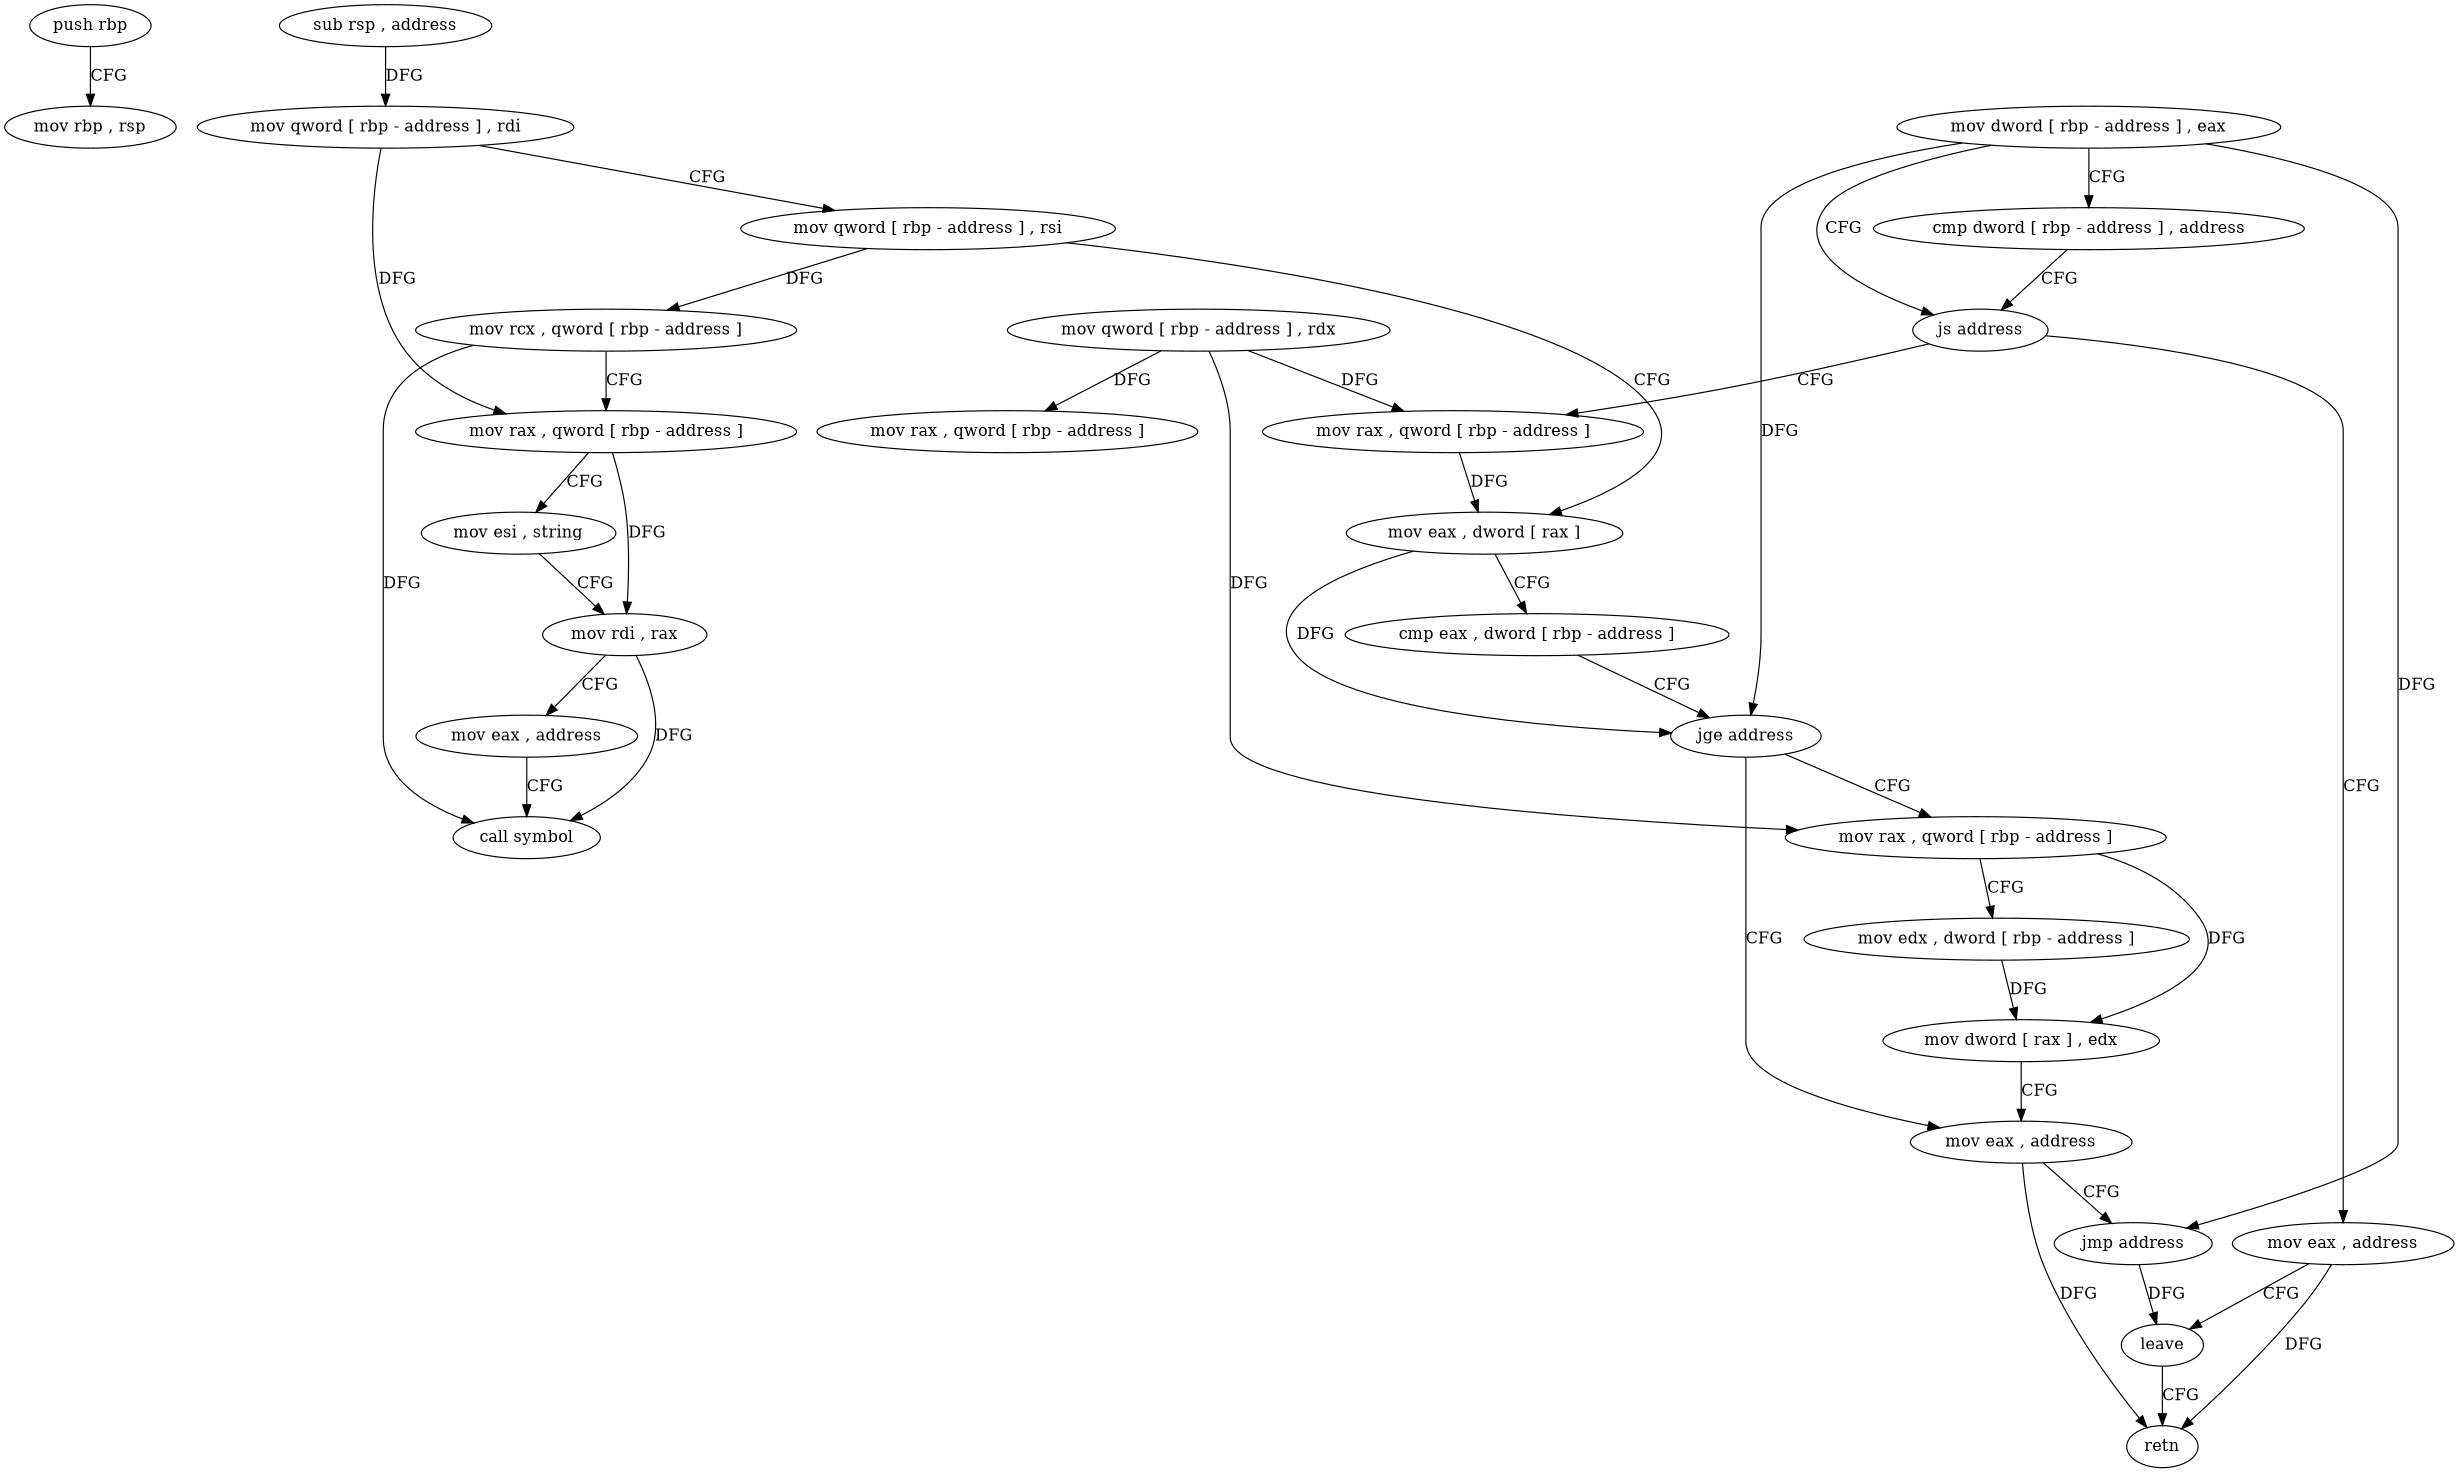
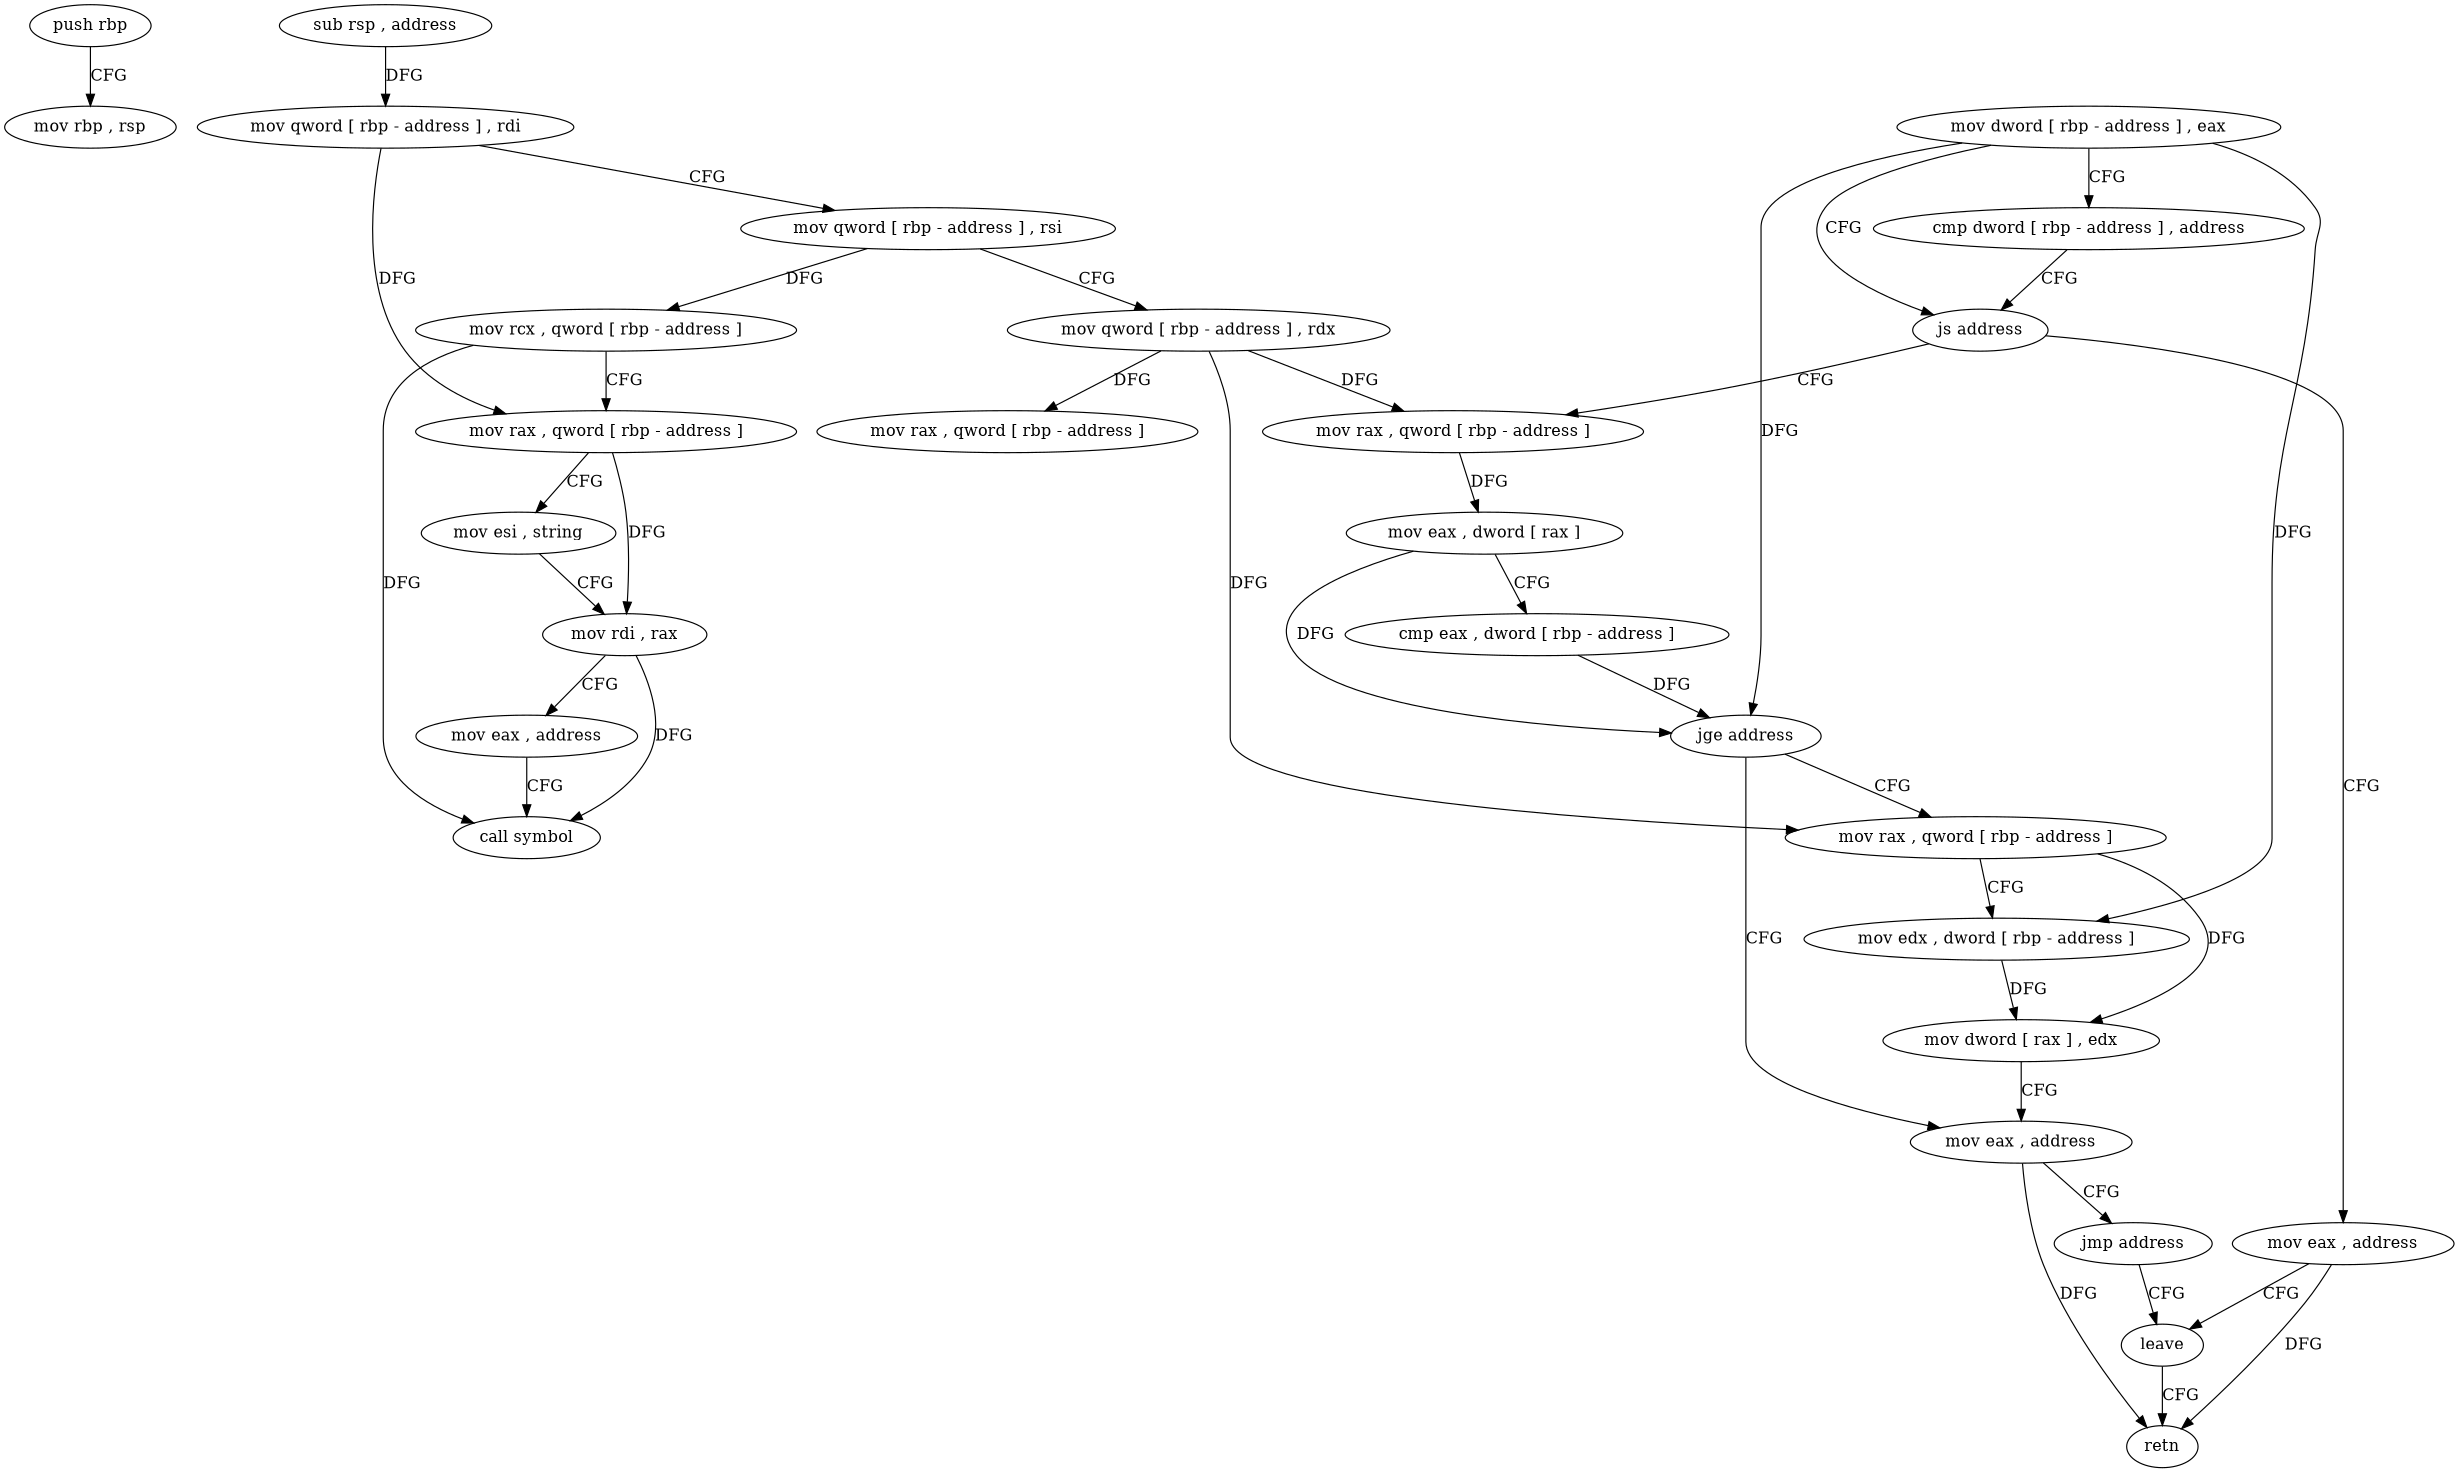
edge "mov qword [ rbp - address ] , rsi" -> "mov eax , dword [ rax ]": now "mov qword [ rbp - address ] , rsi" -> "mov qword [ rbp - address ] , rdx"
edge "cmp eax , dword [ rbp - address ]" -> "jge address": label "CFG" -> "DFG"
edge "mov dword [ rbp - address ] , eax" -> "jmp address": now "mov dword [ rbp - address ] , eax" -> "mov edx , dword [ rbp - address ]"
edge "jmp address" -> "leave": label "DFG" -> "CFG"
